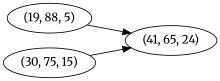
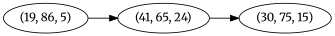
node "(19, 88, 5)": label "(19, 88, 5)" -> "(19, 86, 5)"
edge "(30, 75, 15)" -> "(41, 65, 24)": reversed
